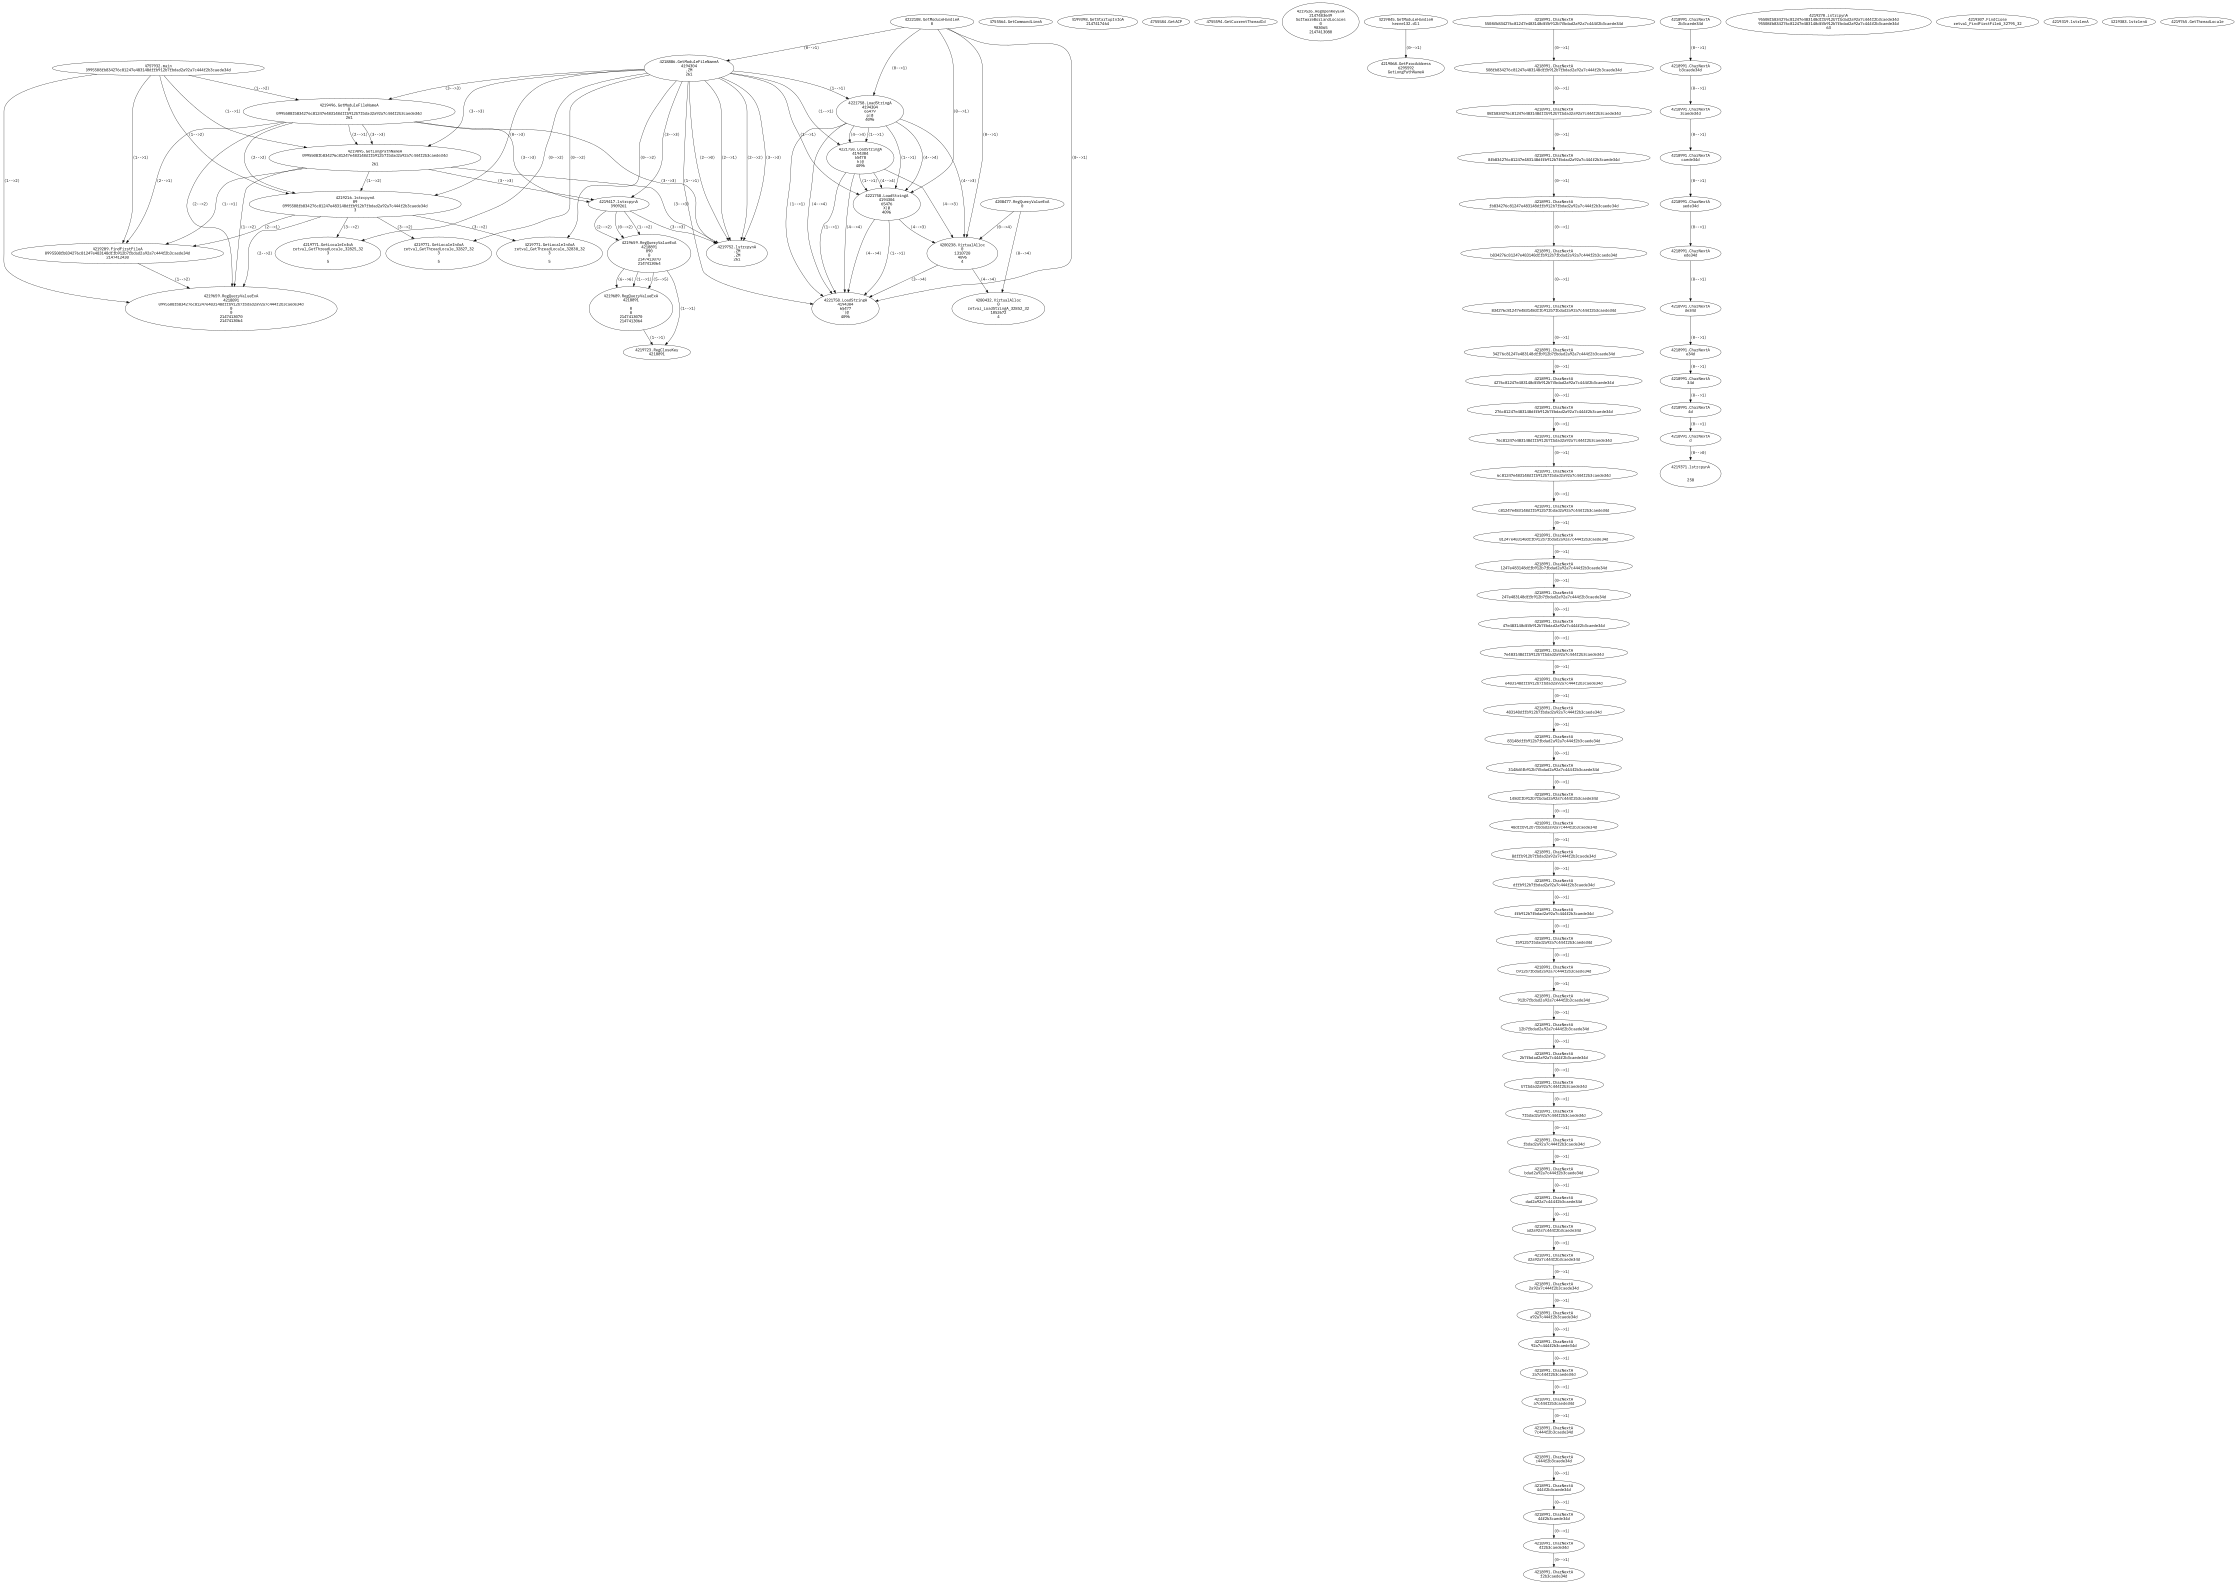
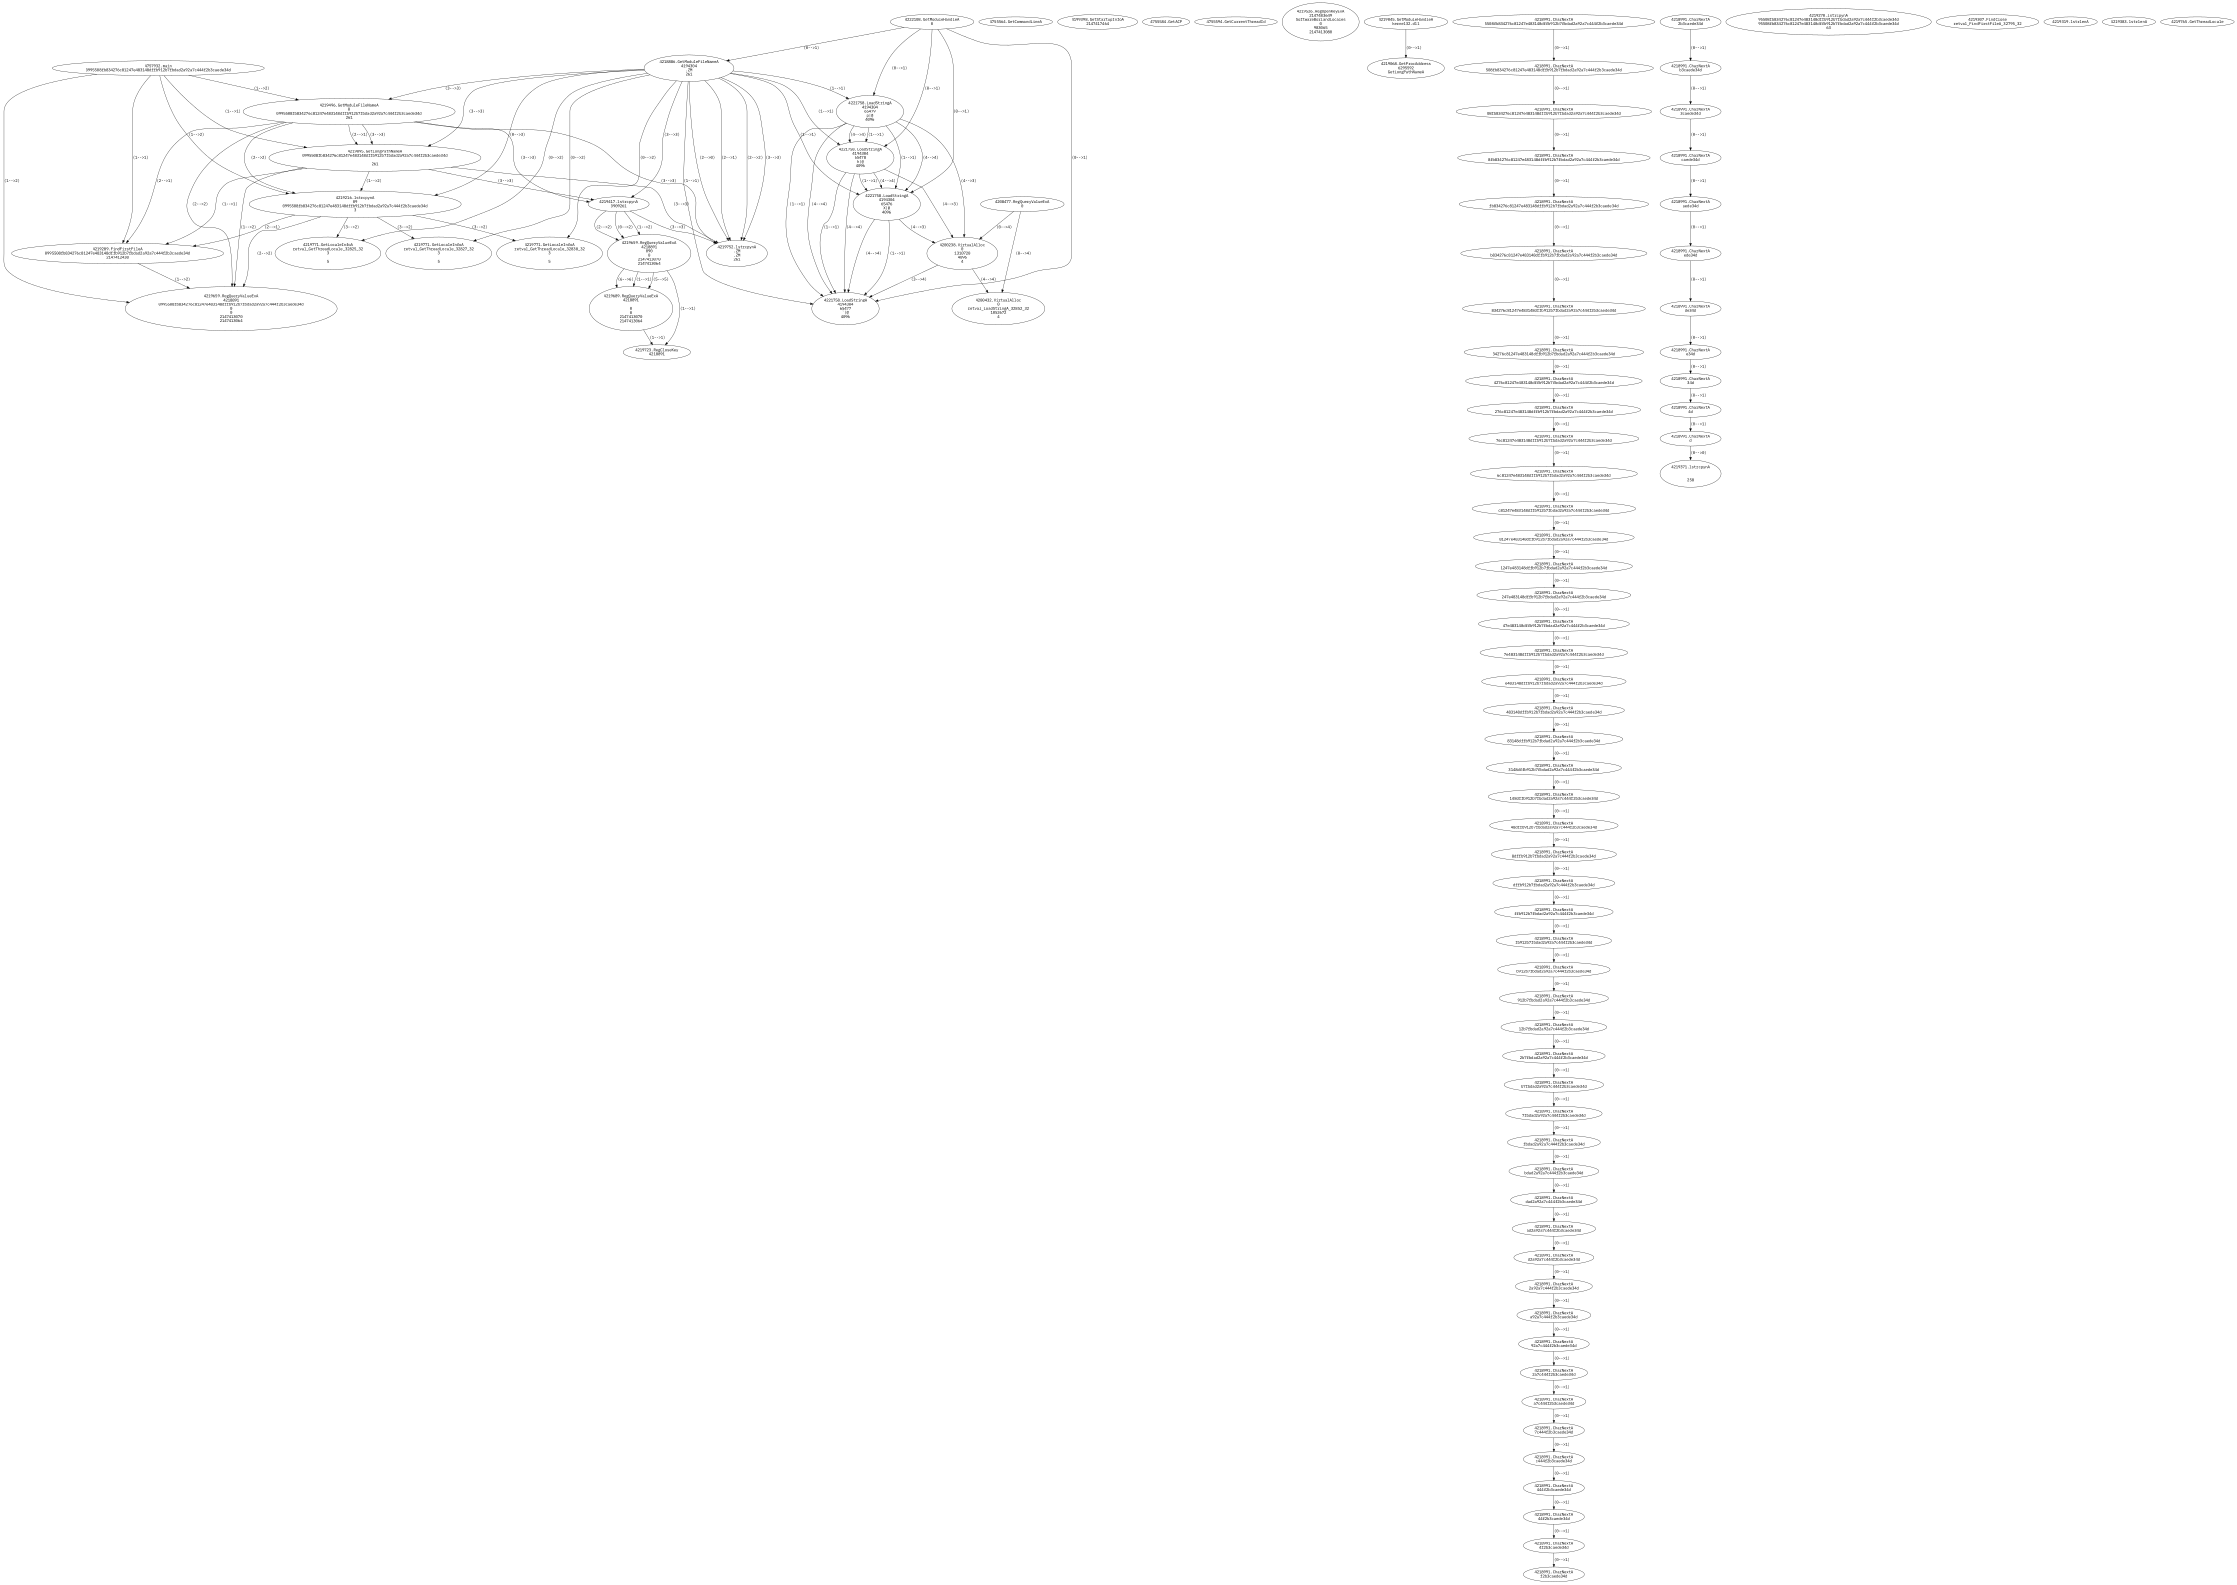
edge "4222108.GetModuleHandleA 0" -> "4200238.VirtualAlloc 0 1310720 4096 4": now "4222108.GetModuleHandleA 0" -> "4221758.LoadStringA 4194304 65478 h|@ 4096"
edge "4218991.CharNextA 7c444f2b3caede34d" -> "4218991.CharNextA c444f2b3caede34d": added, label "(0-->1)"
